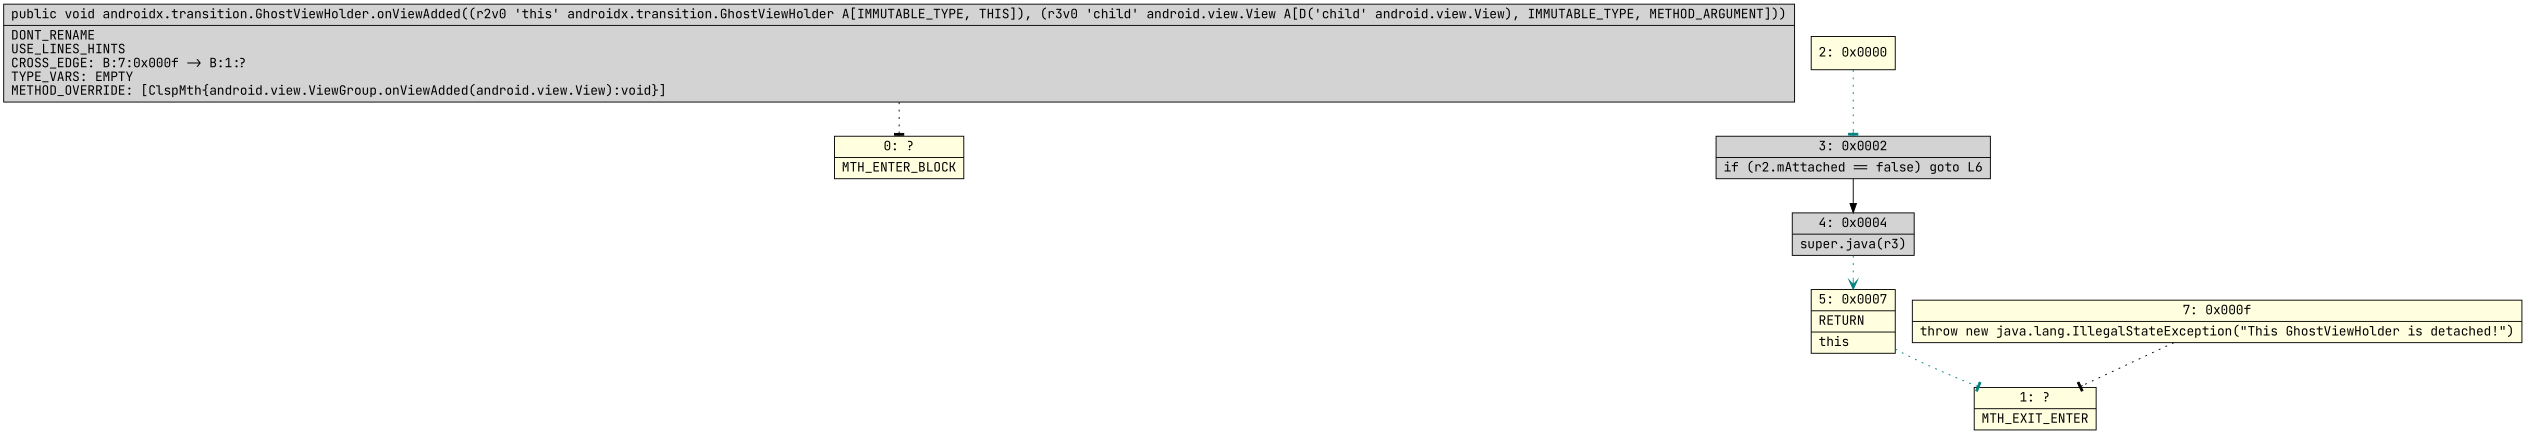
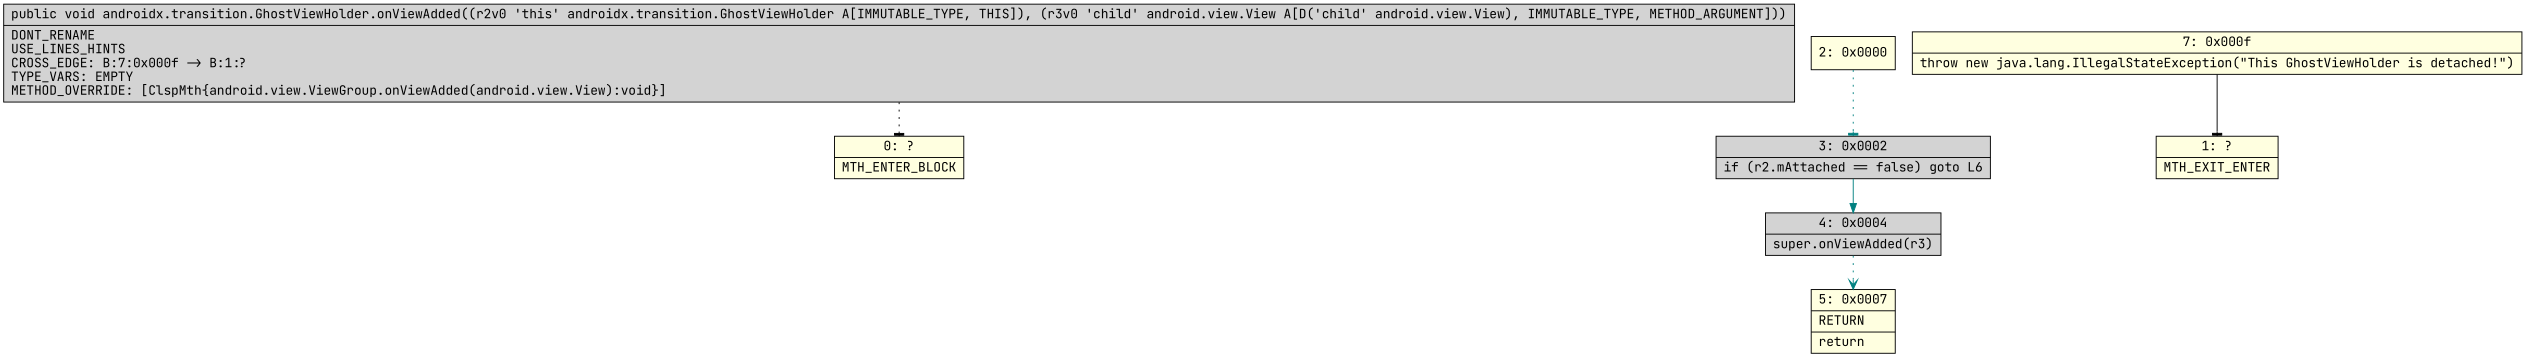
edge "3: 0x0002" -> "4: 0x0004": color black -> teal
node "4: 0x0004": text "super.java(r3)" -> "super.onViewAdded(r3)"
node "5: 0x0007": text "this" -> "return"
edge "7: 0x000f" -> "1: ?": style dotted -> solid
edge "5: 0x0007" -> "1: ?": removed
